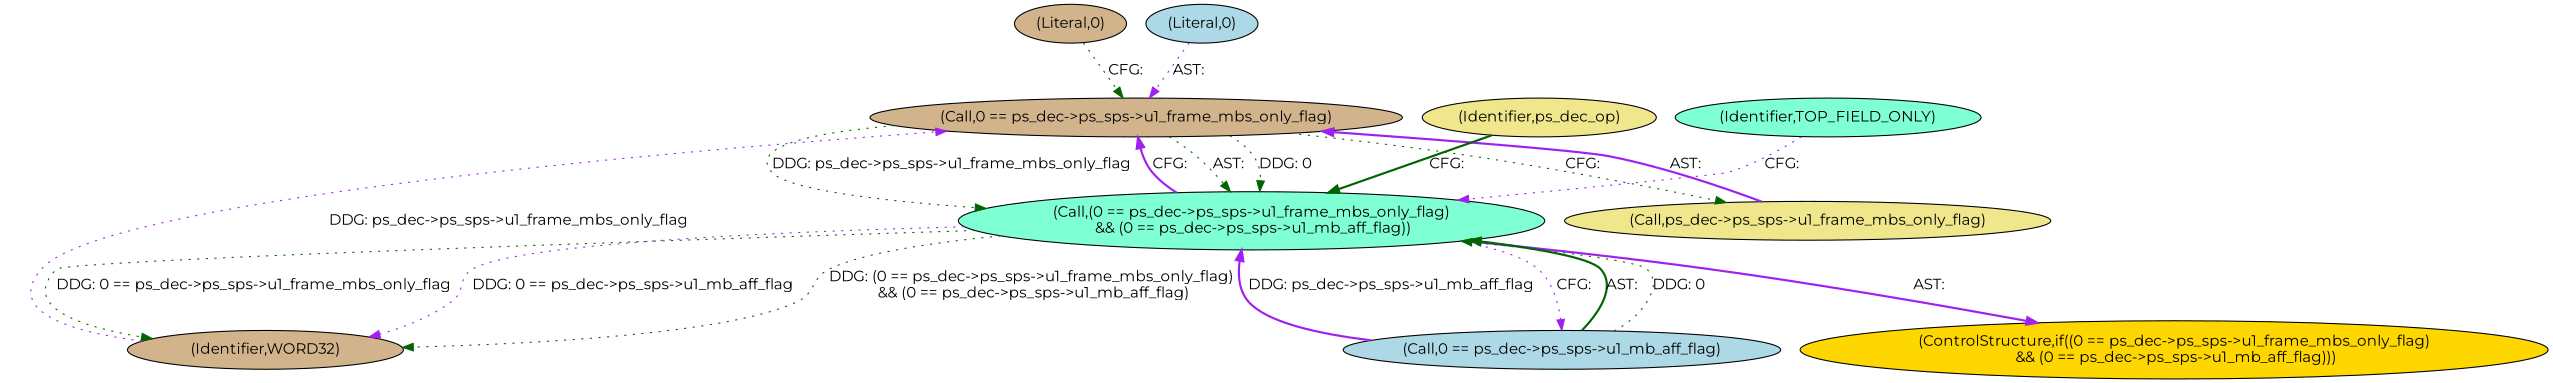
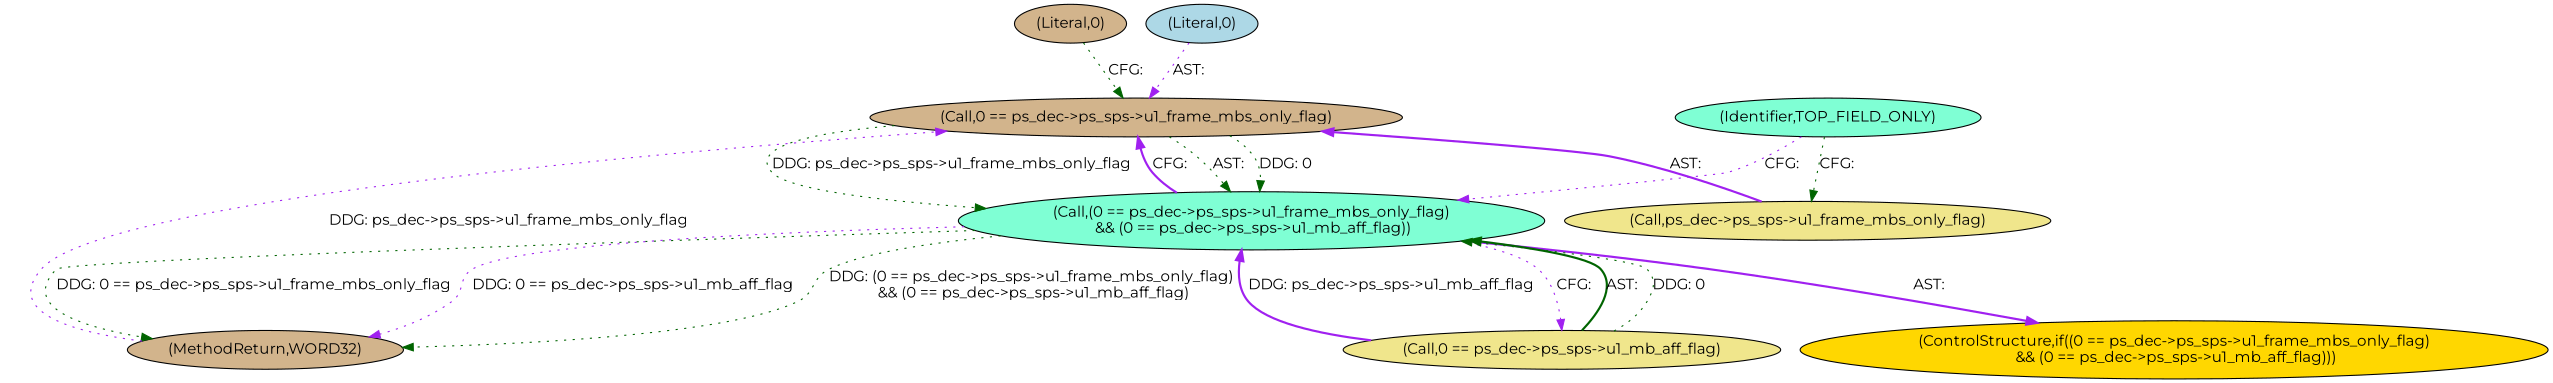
node "(Identifier,ps_dec_op)": removed
edge "(Call,0 == ps_dec->ps_sps->u1_frame_mbs_only_flag)" -> "(Call,ps_dec->ps_sps->u1_frame_mbs_only_flag)": now "(Identifier,TOP_FIELD_ONLY)" -> "(Call,ps_dec->ps_sps->u1_frame_mbs_only_flag)"
node "(Identifier,WORD32)": label "(Identifier,WORD32)" -> "(MethodReturn,WORD32)"
node "(Call,0 == ps_dec->ps_sps->u1_mb_aff_flag)": fillcolor lightblue -> khaki
